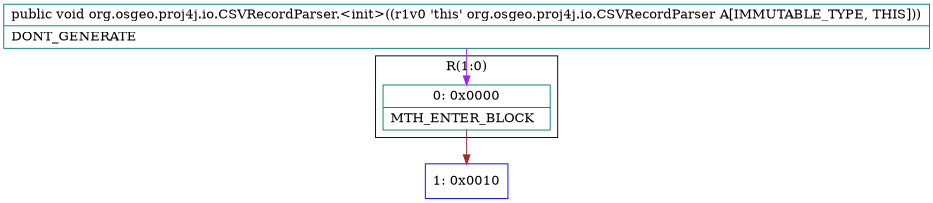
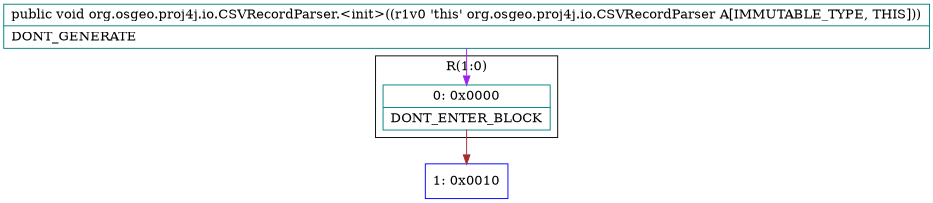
node "0: 0x0000": text "MTH_ENTER_BLOCK" -> "DONT_ENTER_BLOCK"
